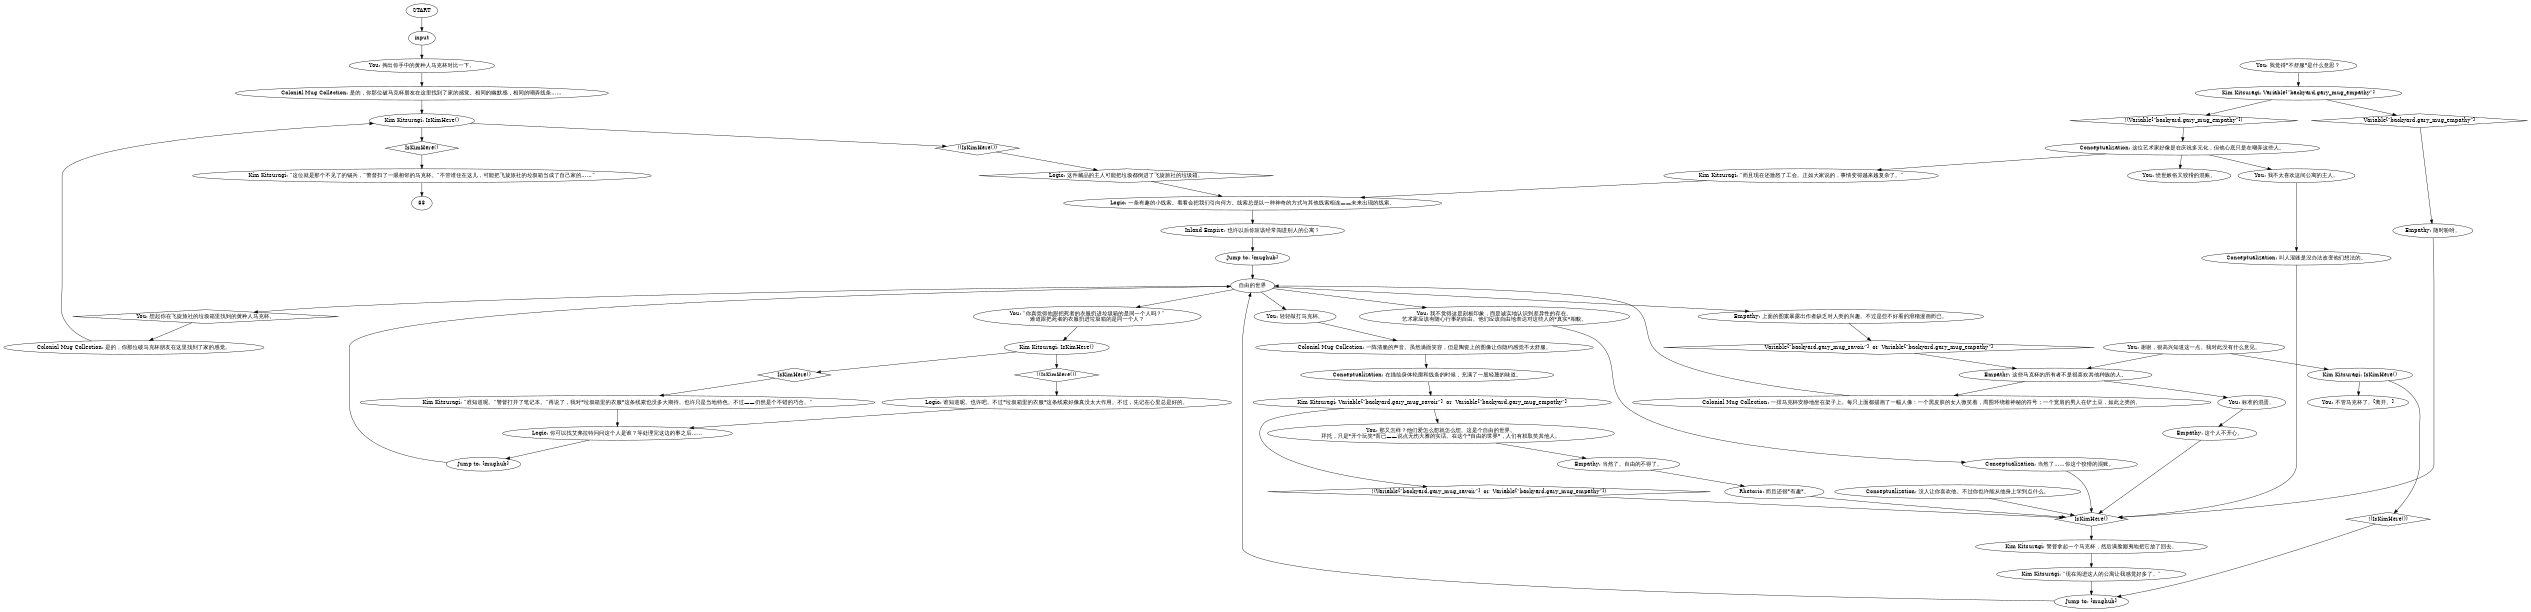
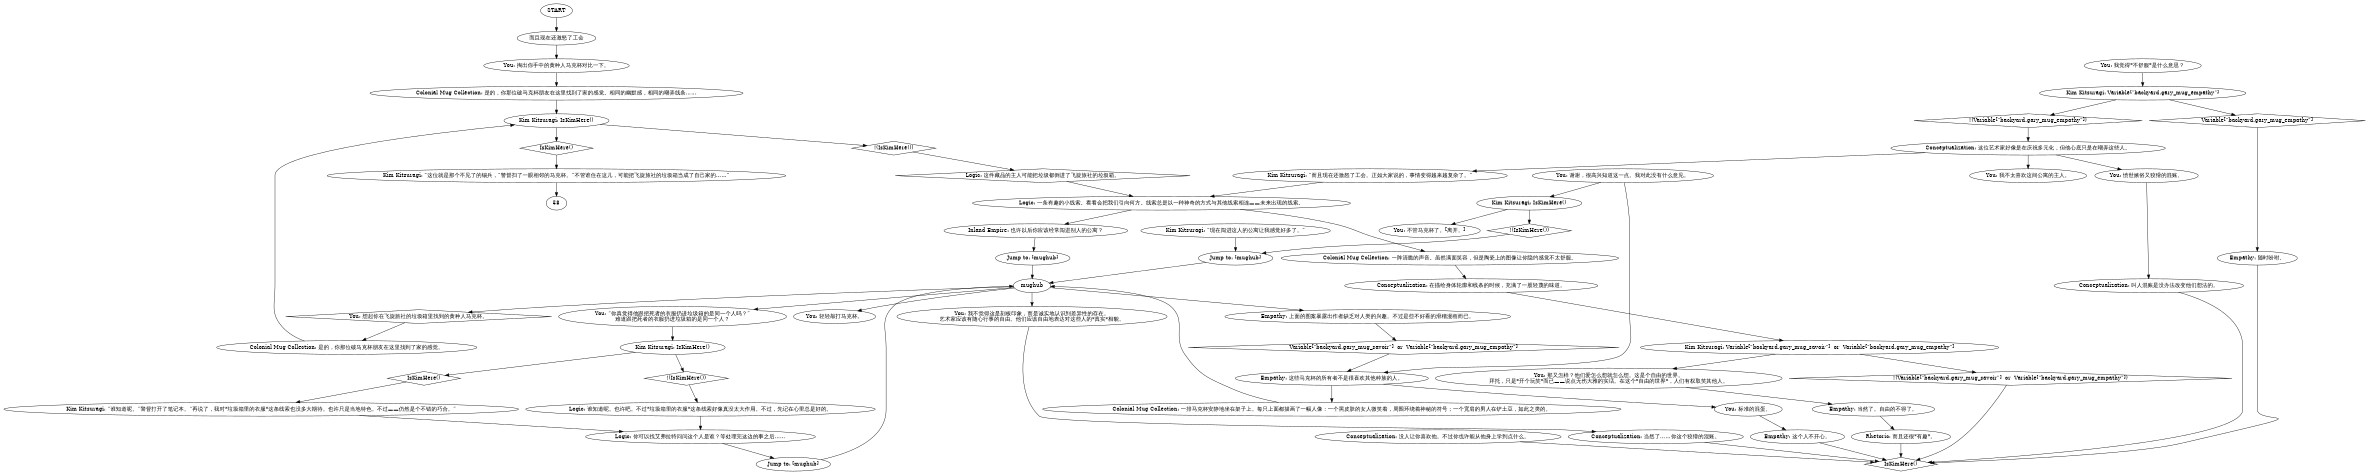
node "input": label "input" -> "而且现在还激怒了工会"
node "68": label "68" -> "58"
edge "You: 我不太喜欢这间公寓的主人。" -> "Conceptualization: 叫人混账是没办法改变他们想法的。": now "You: 愤世嫉俗又狡猾的混账。" -> "Conceptualization: 叫人混账是没办法改变他们想法的。"
node "自由的世界": label "自由的世界" -> "mughub"
edge "You: 轻轻敲打马克杯。" -> "Colonial Mug Collection: 一阵清脆的声音。虽然满面笑容，但是陶瓷上的图像让你隐约感觉不太舒服。": now "Logic: 一条有趣的小线索。看看会把我们引向何方。线索总是以一种神奇的方式与其他线索相连——未来出现的线索。" -> "Colonial Mug Collection: 一阵清脆的声音。虽然满面笑容，但是陶瓷上的图像让你隐约感觉不太舒服。"
node "Kim Kitsuragi: 警督拿起一个马克杯，然后满脸鄙夷地把它放了回去。": removed
